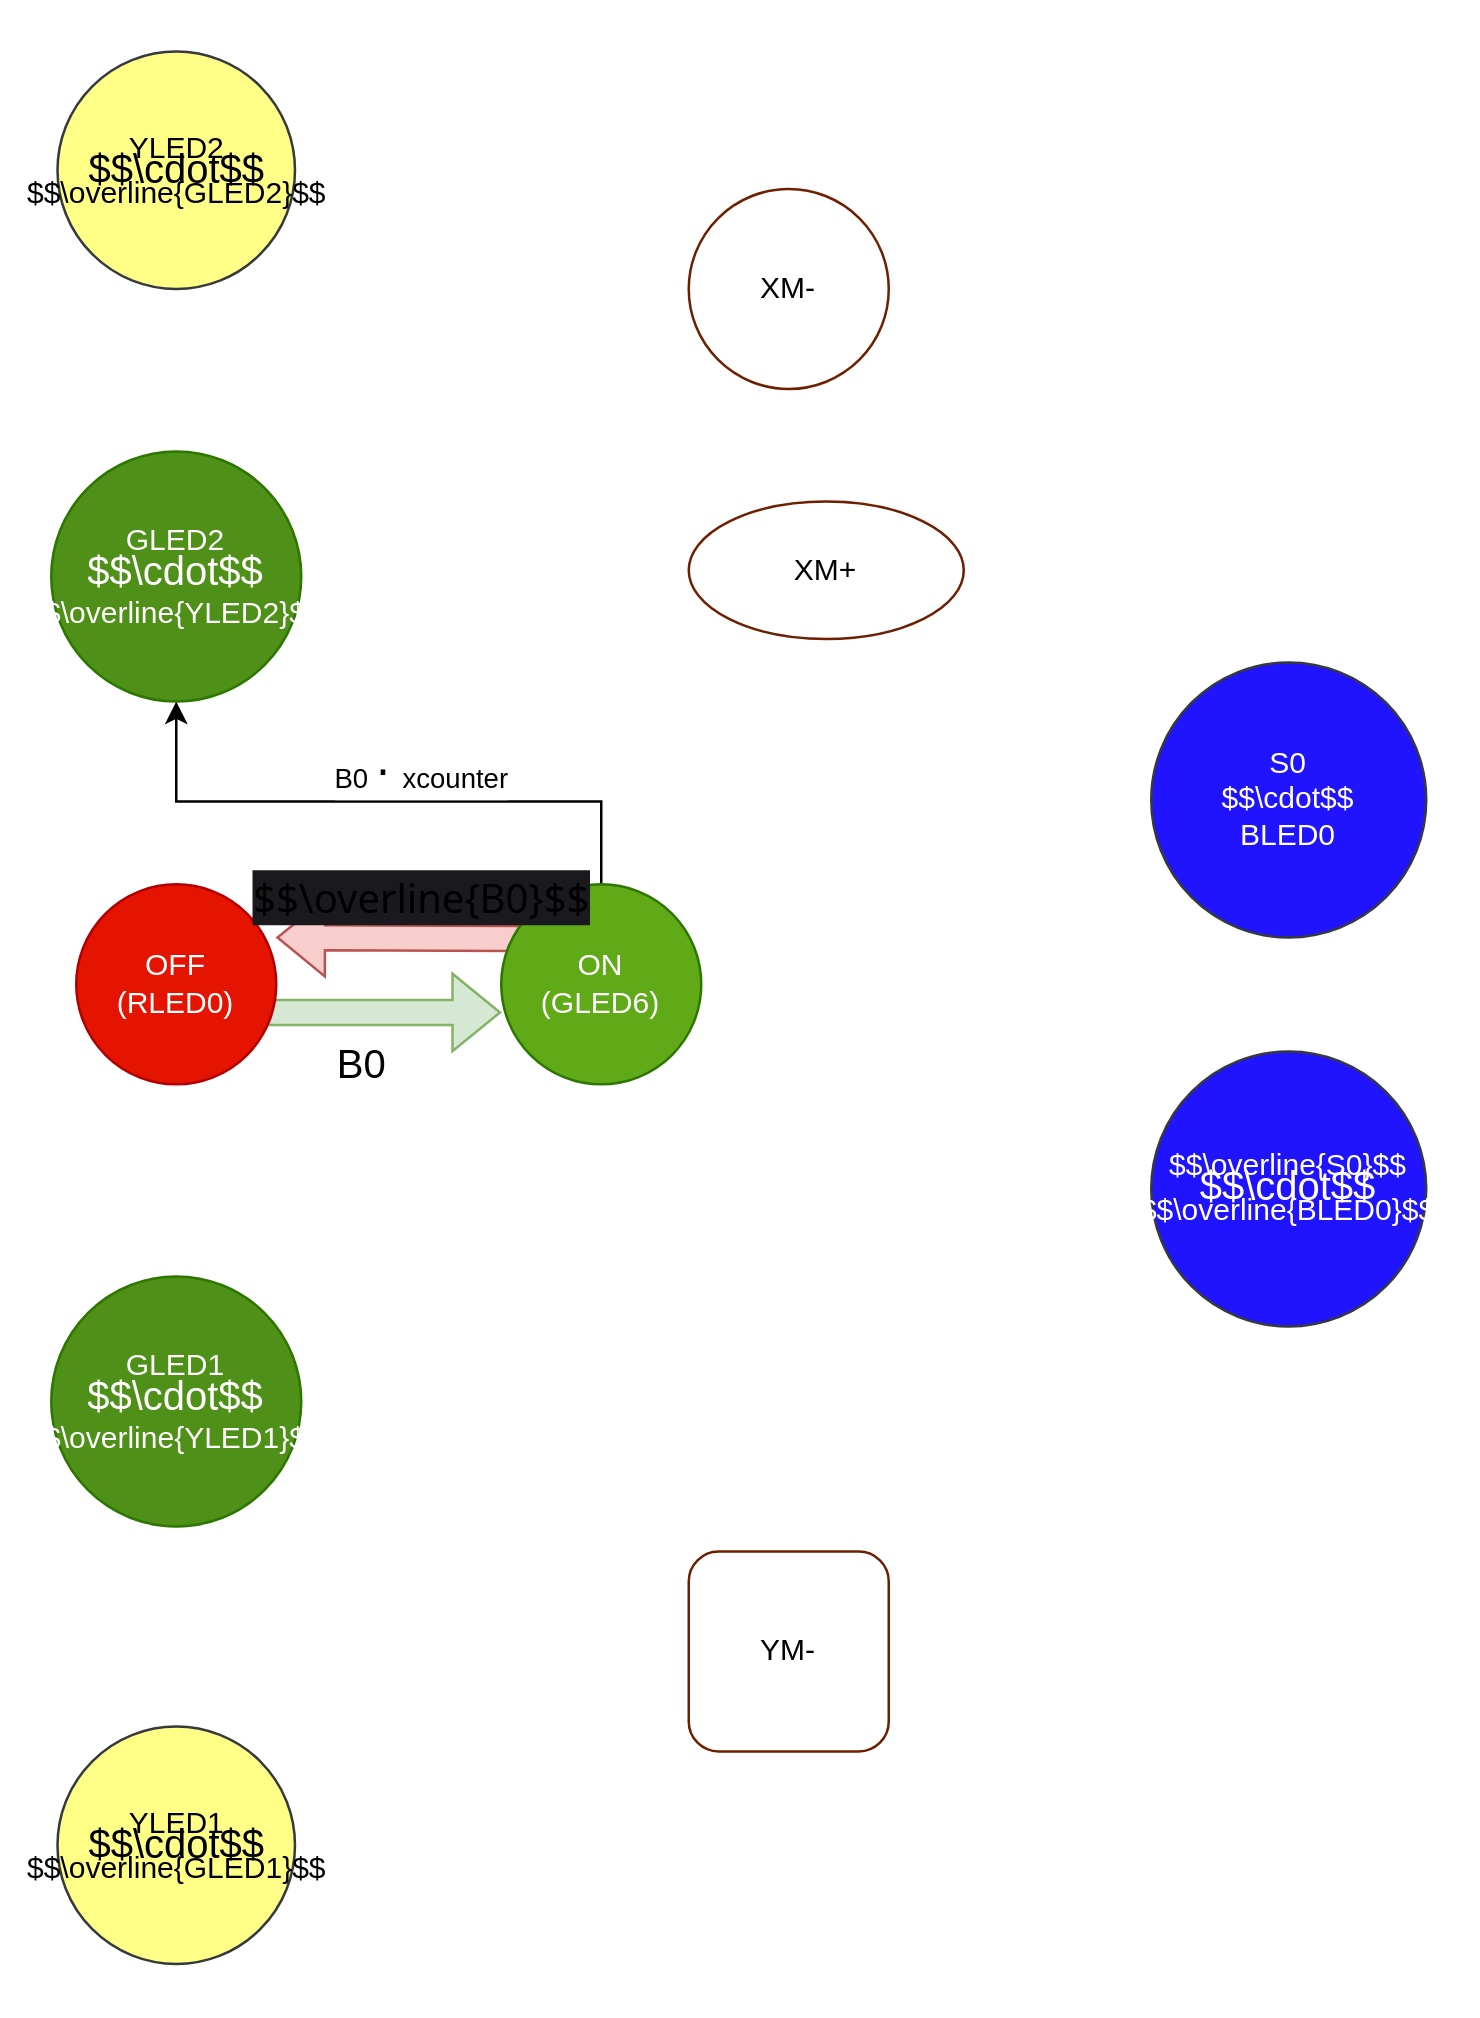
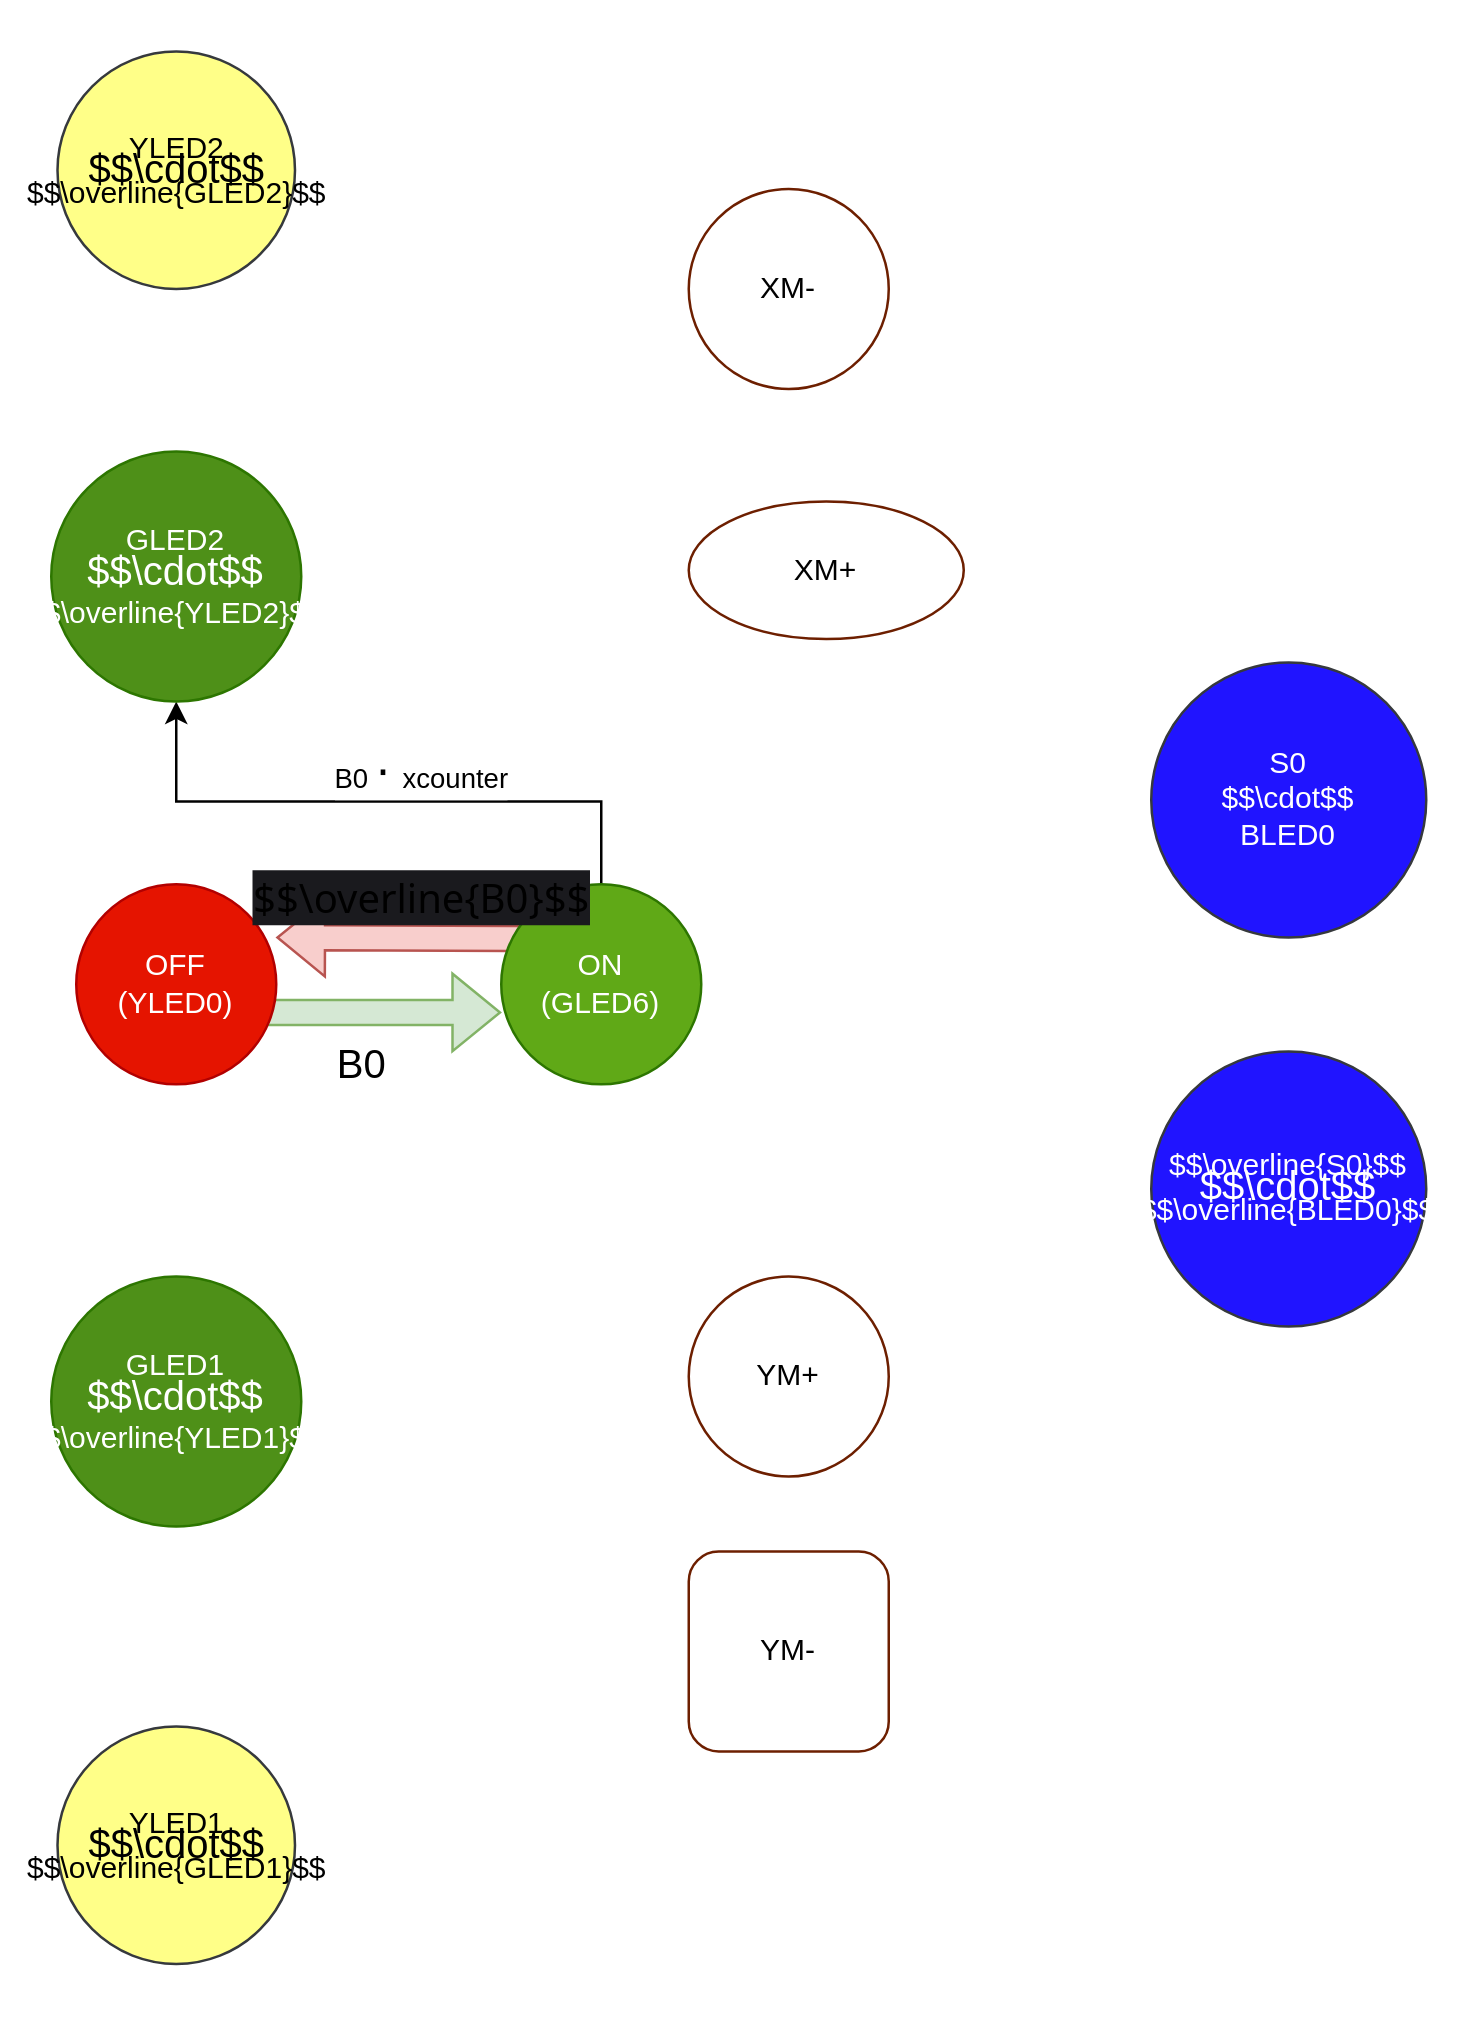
node "OFF (RLED0)": label "OFF (RLED0)" -> "OFF (YLED0)"
node "YM+": added
